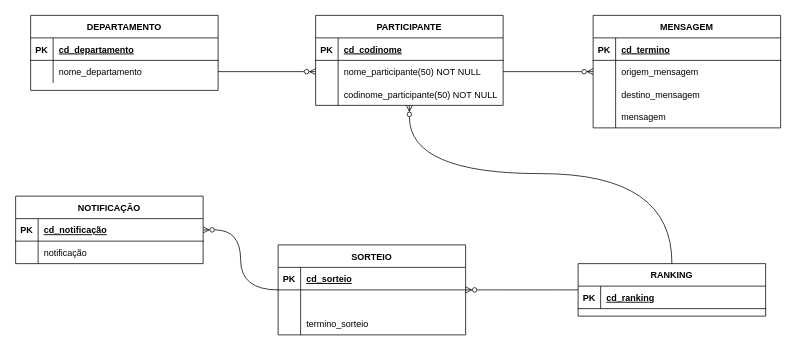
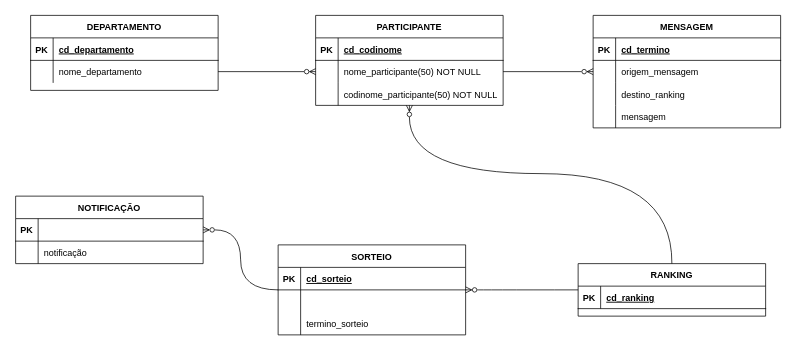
node "destino_mensagem": label "destino_mensagem" -> "destino_ranking"
node "cd_notificação": removed
